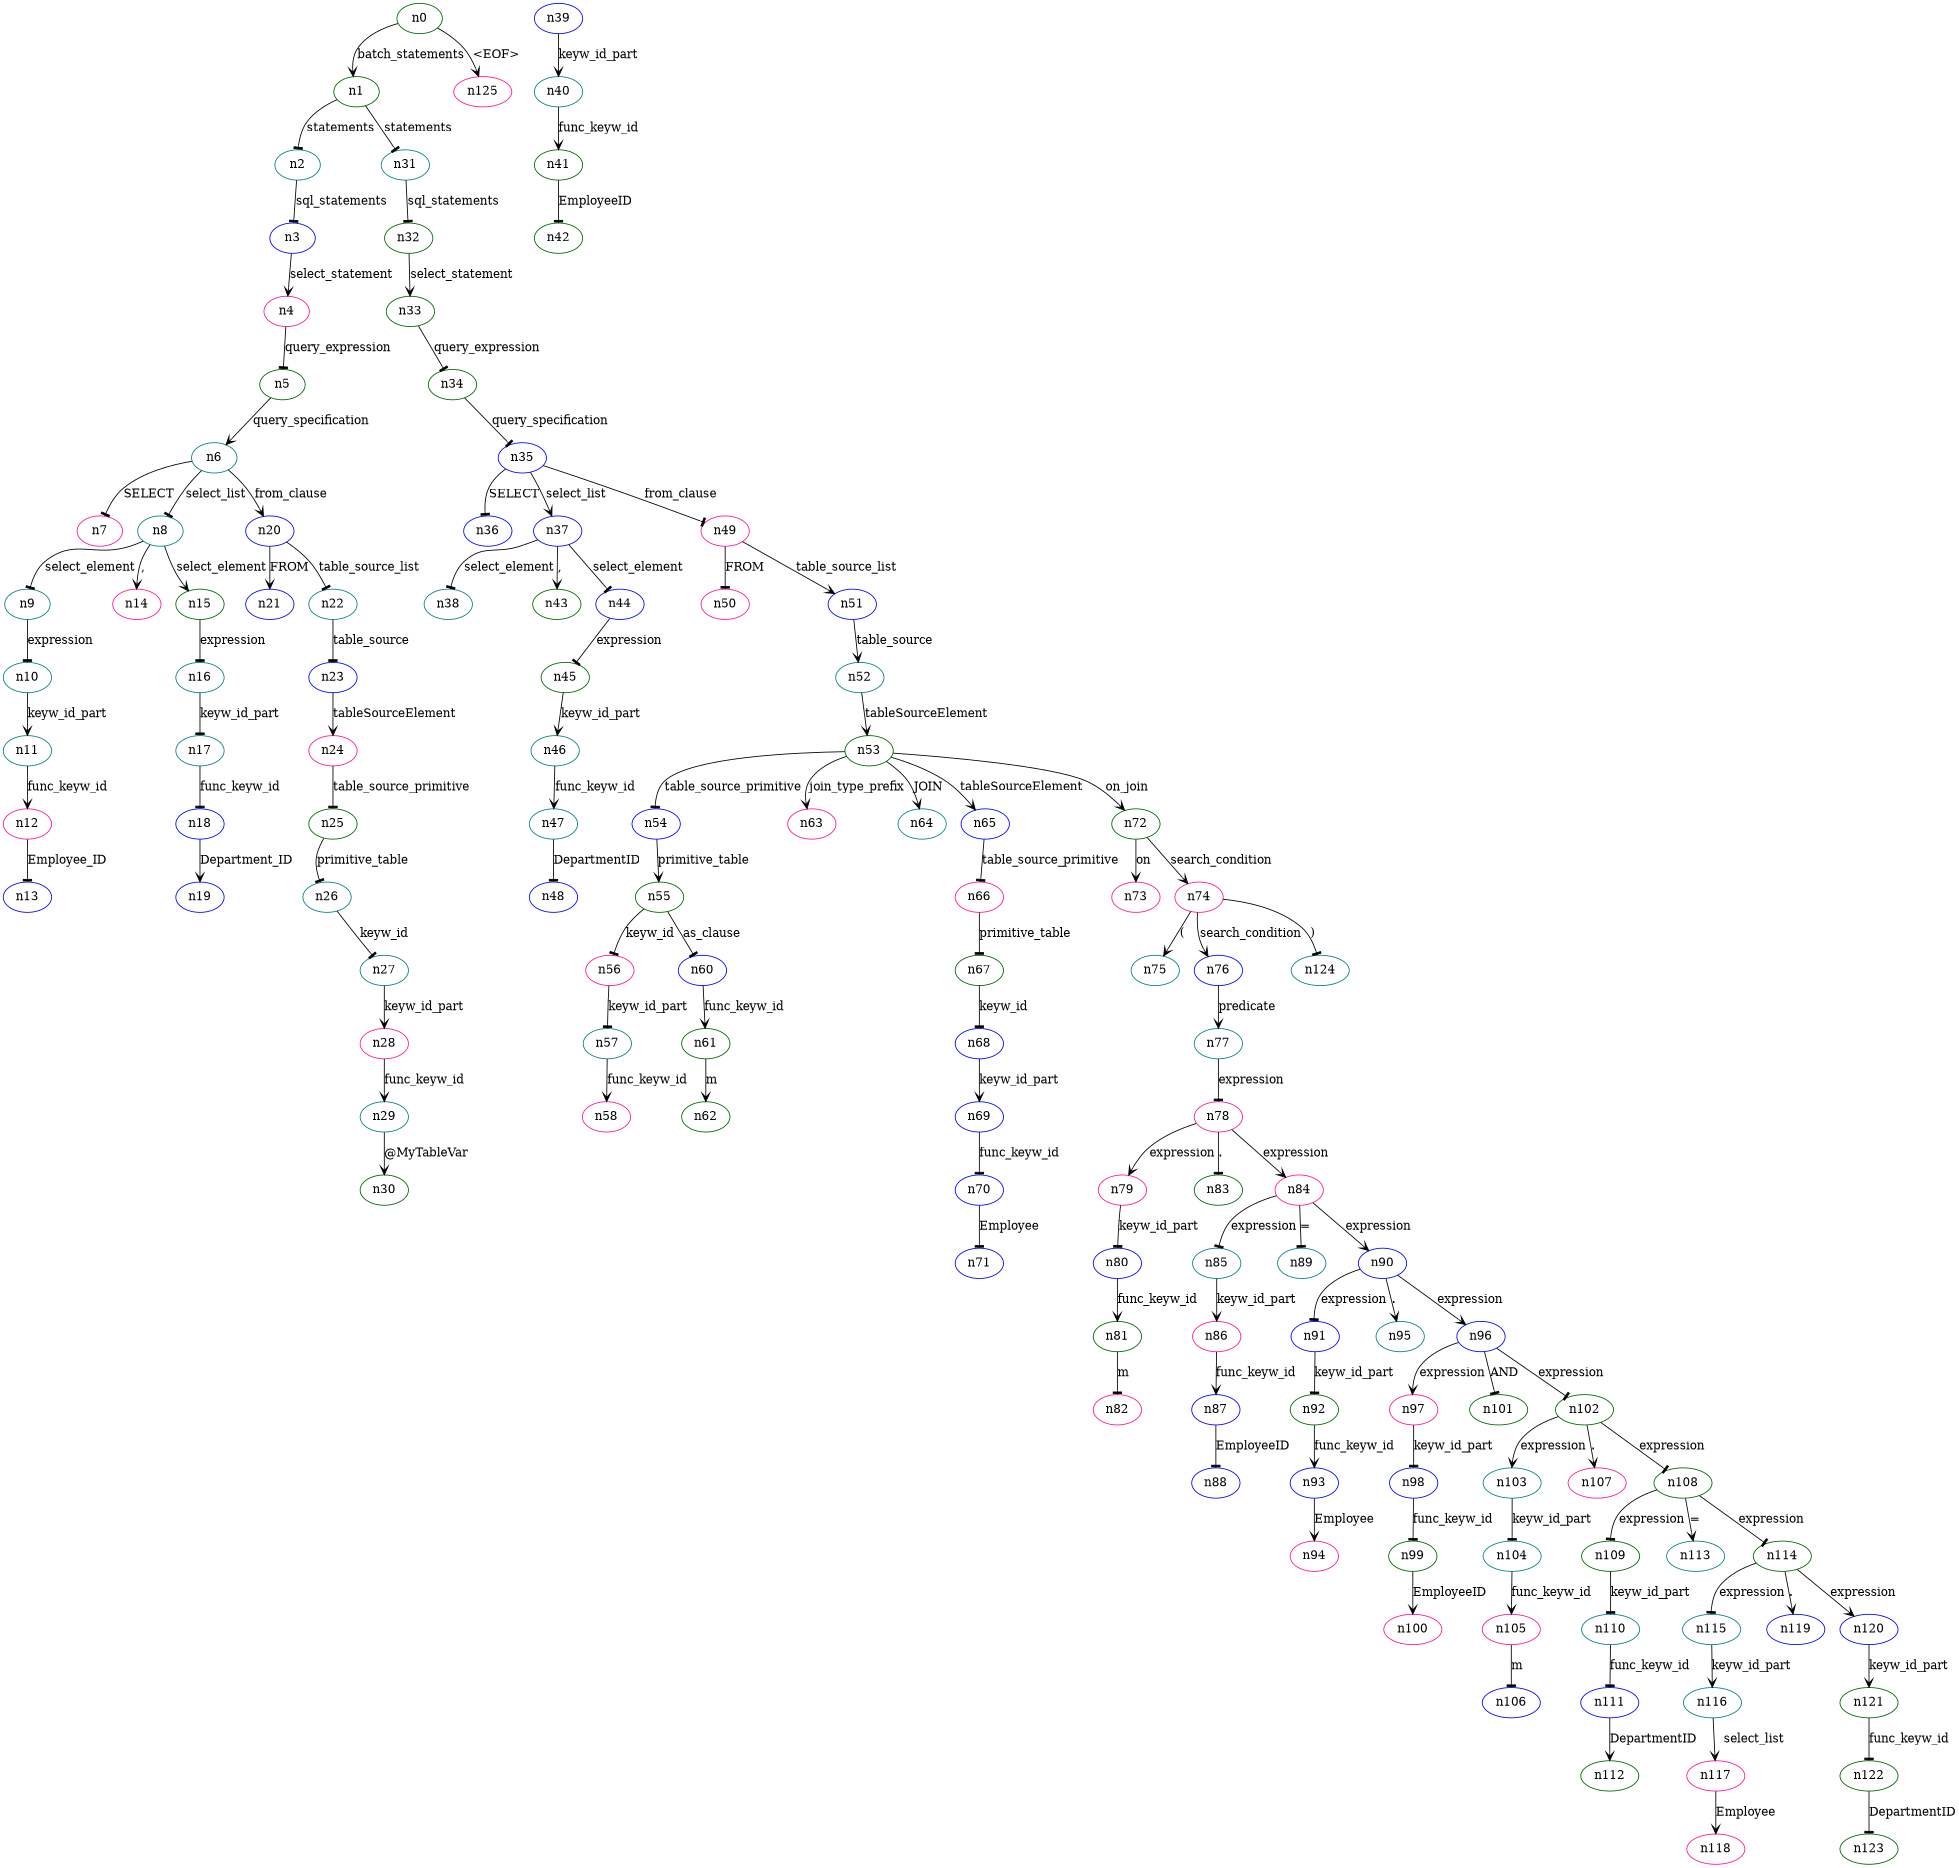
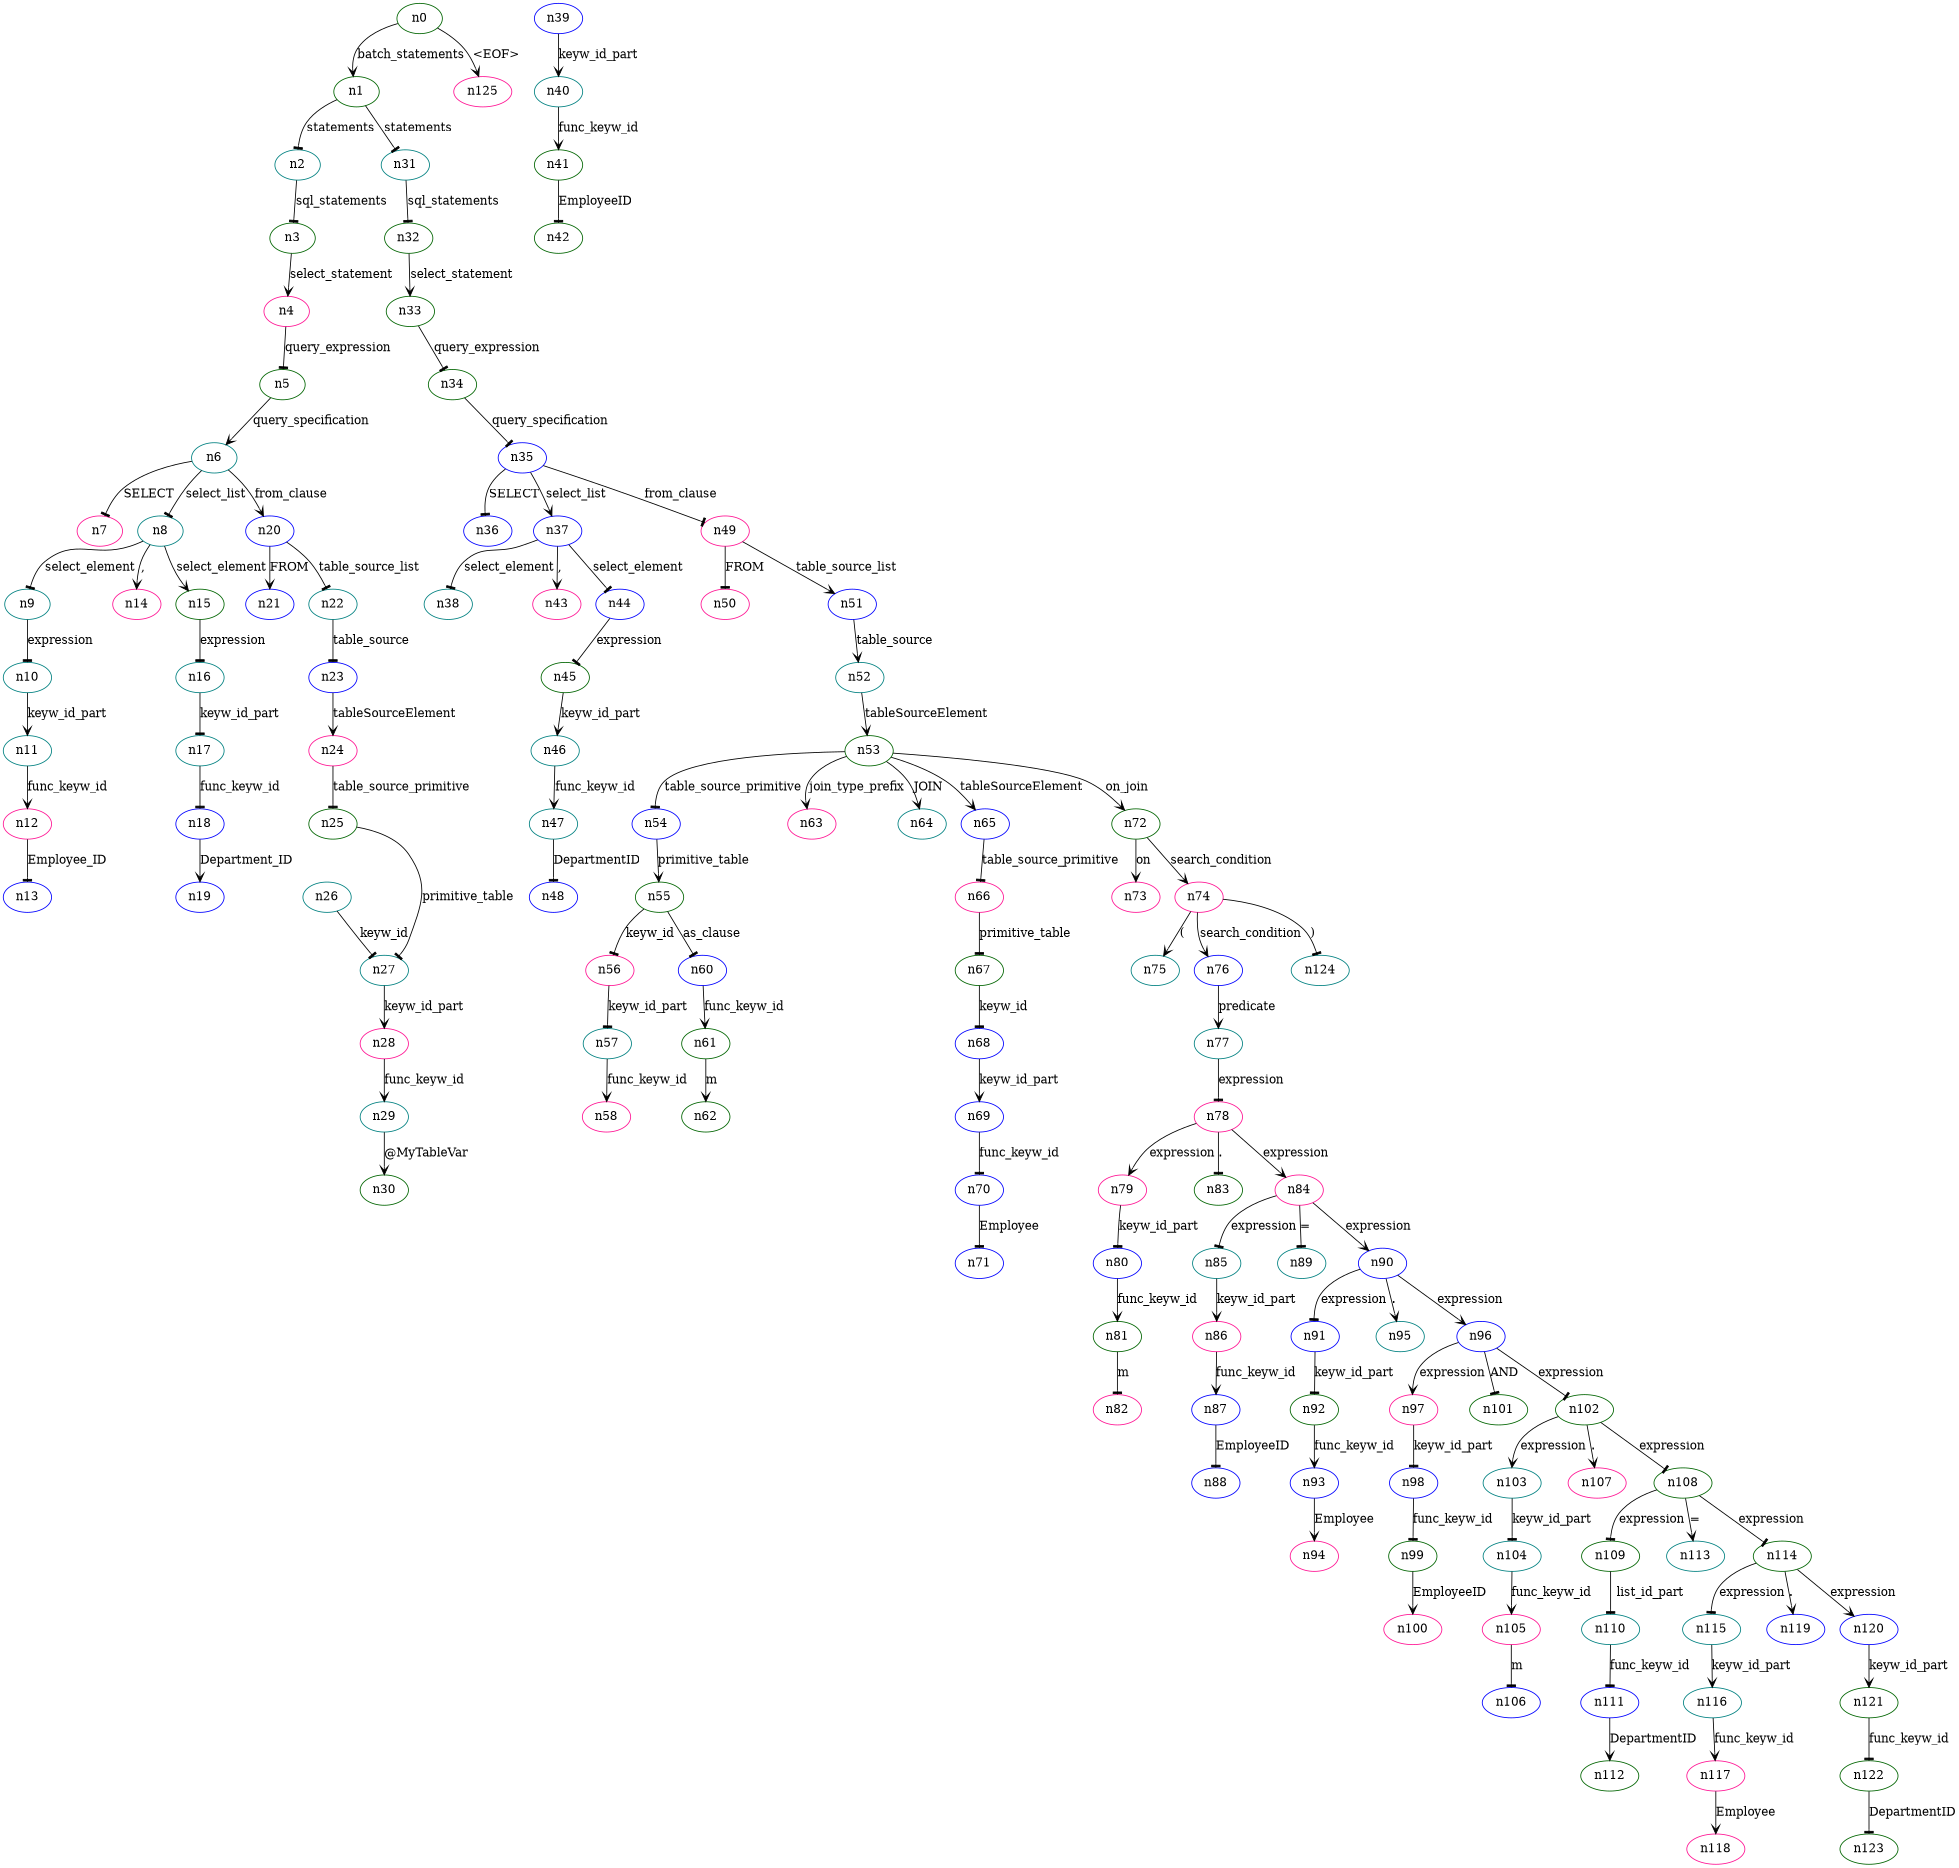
node "n3": color blue -> darkgreen
node "n43": color darkgreen -> deeppink
edge "n25" -> "n26": now "n25" -> "n27"
edge "n109" -> "n110": label "keyw_id_part" -> "list_id_part"
edge "n116" -> "n117": label "select_list" -> "func_keyw_id"
